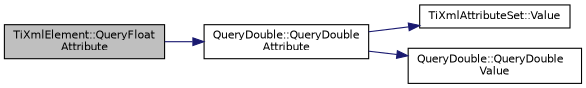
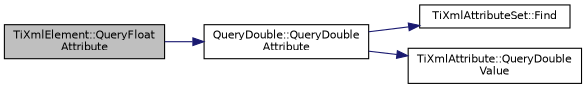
node "TiXmlAttributeSet::Value": label "TiXmlAttributeSet::Value" -> "TiXmlAttributeSet::Find"
node "QueryDouble::QueryDouble Value": label "QueryDouble::QueryDouble Value" -> "TiXmlAttribute::QueryDouble Value"
